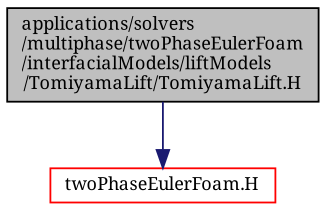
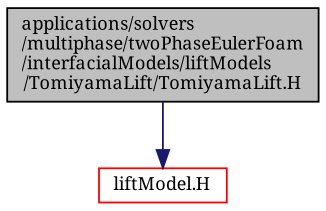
node "twoPhaseEulerFoam.H": label "twoPhaseEulerFoam.H" -> "liftModel.H"
